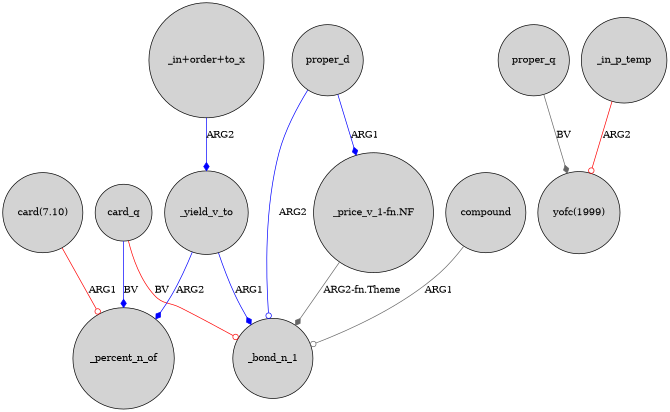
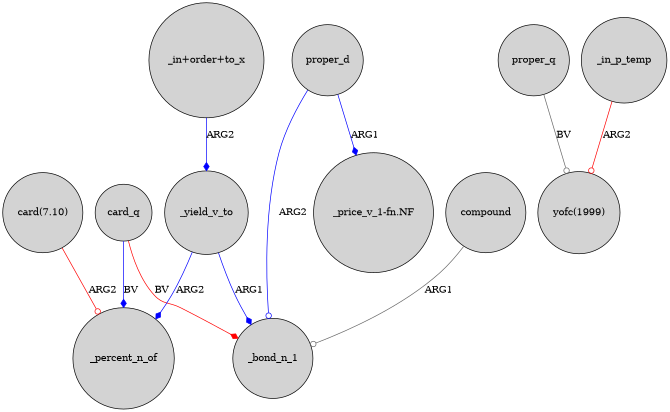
edge "proper_q" -> "yofc(1999)": arrowhead diamond -> odot
edge "card(7.10)" -> "_percent_n_of": label "ARG1" -> "ARG2"
edge "_price_v_1-fn.NF" -> "_bond_n_1": removed, label "ARG2-fn.Theme"
edge "card_q" -> "_bond_n_1": arrowhead odot -> diamond
